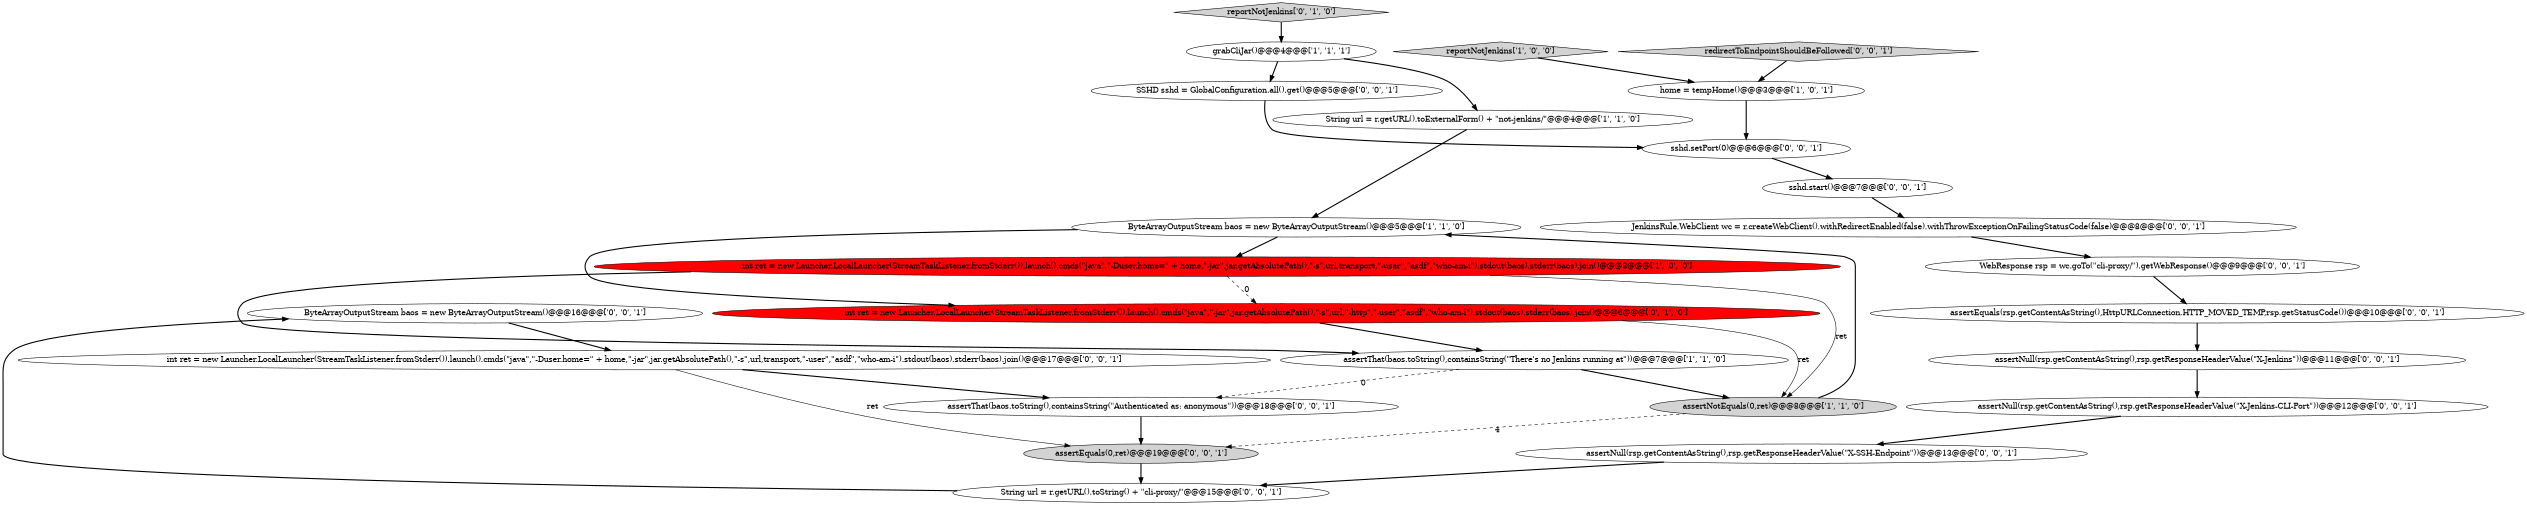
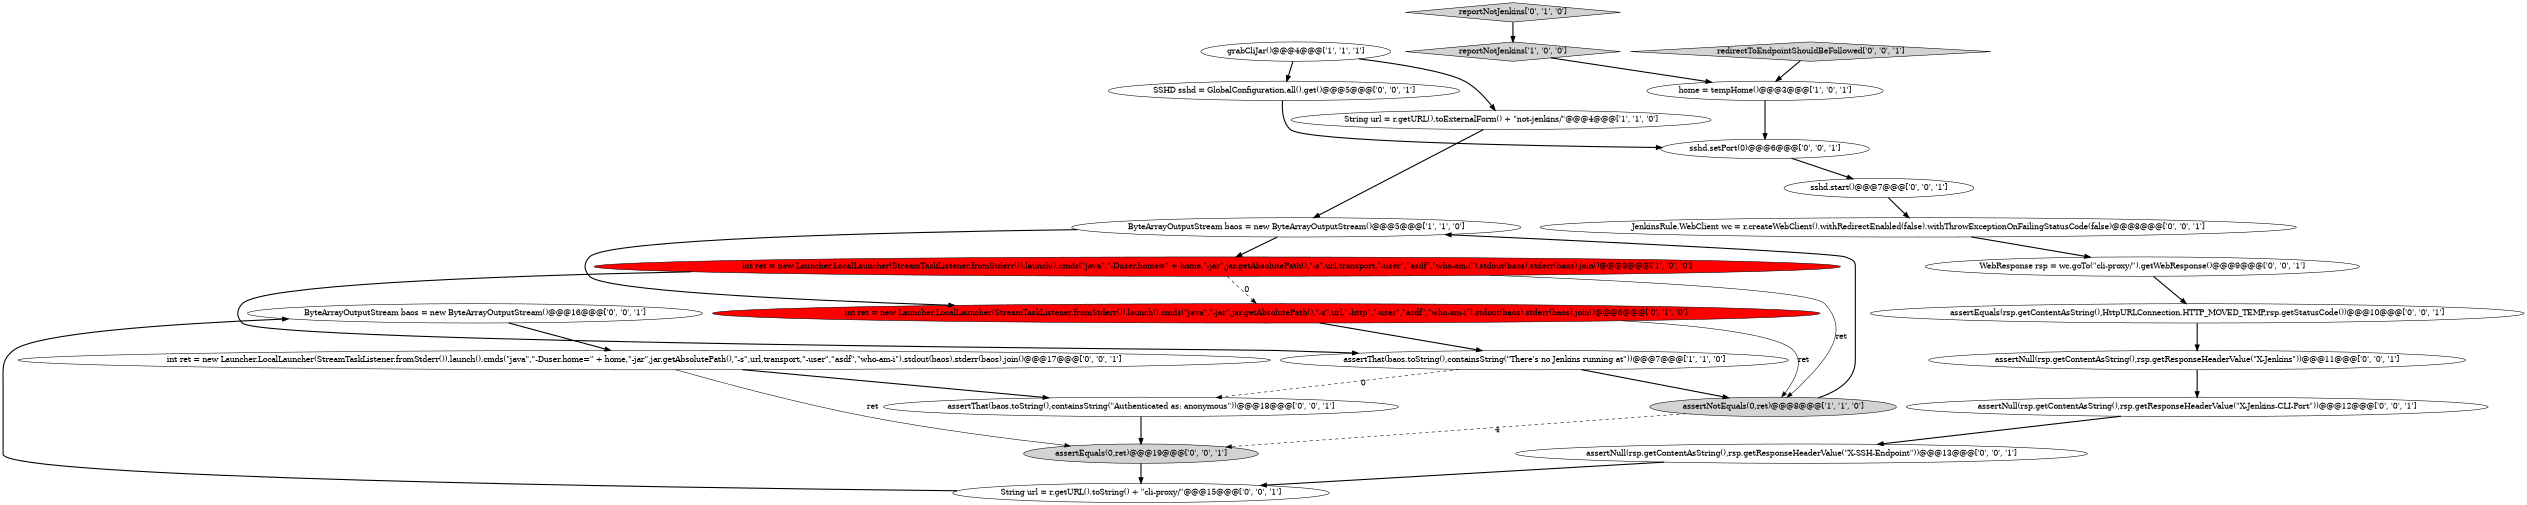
edge "reportNotJenkins['0', '1', '0']" -> "grabCliJar()@@@4@@@['1', '1', '1']": now "reportNotJenkins['0', '1', '0']" -> "reportNotJenkins['1', '0', '0']"
